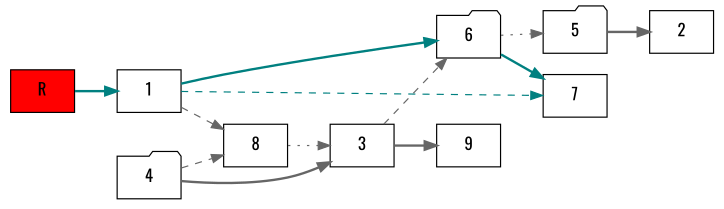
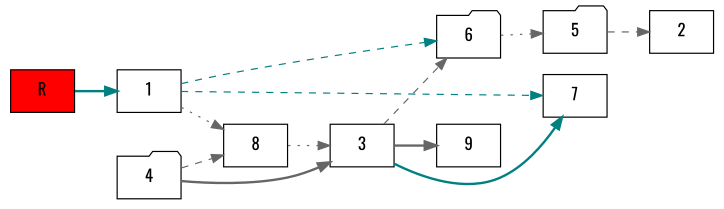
edge "5" -> "2": style bold -> dashed
edge "1" -> "6": style bold -> dashed
edge "6" -> "7": now "3" -> "7"
edge "1" -> "8": style dashed -> dotted
